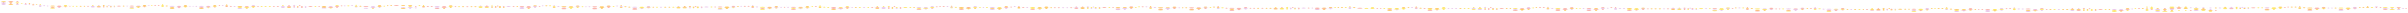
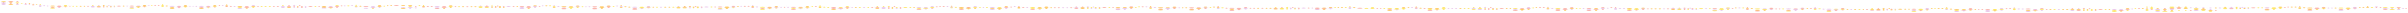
node "104 linear_4_zero_point_0_updated_constant0": fillcolor gold -> salmon
